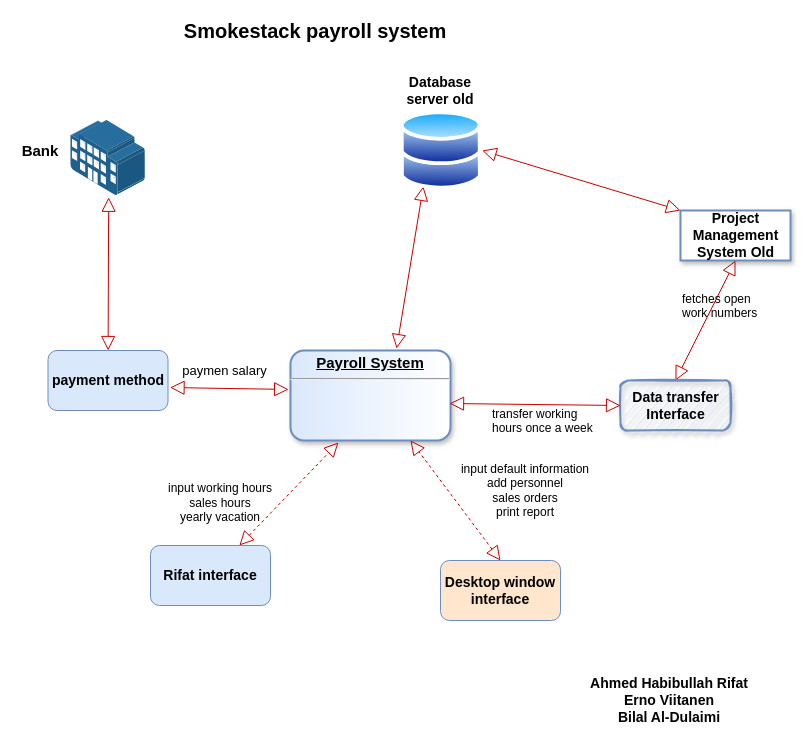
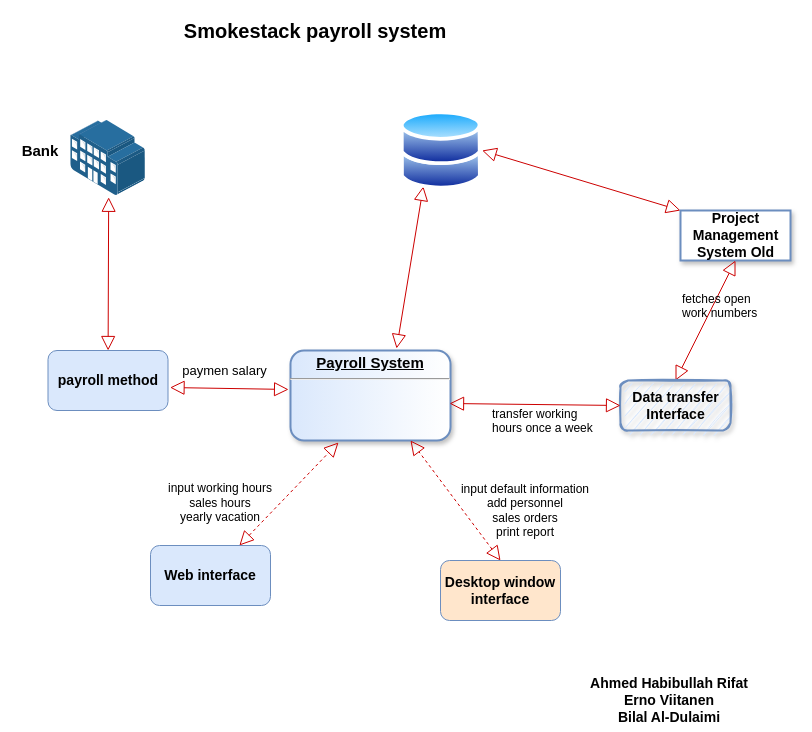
node "Database server old": removed
node "payment method": label "payment method" -> "payroll method"
node "input default information add personnel sales orders print report": moved (526, 491) -> (526, 511)
node "Rifat interface": label "Rifat interface" -> "Web interface"
